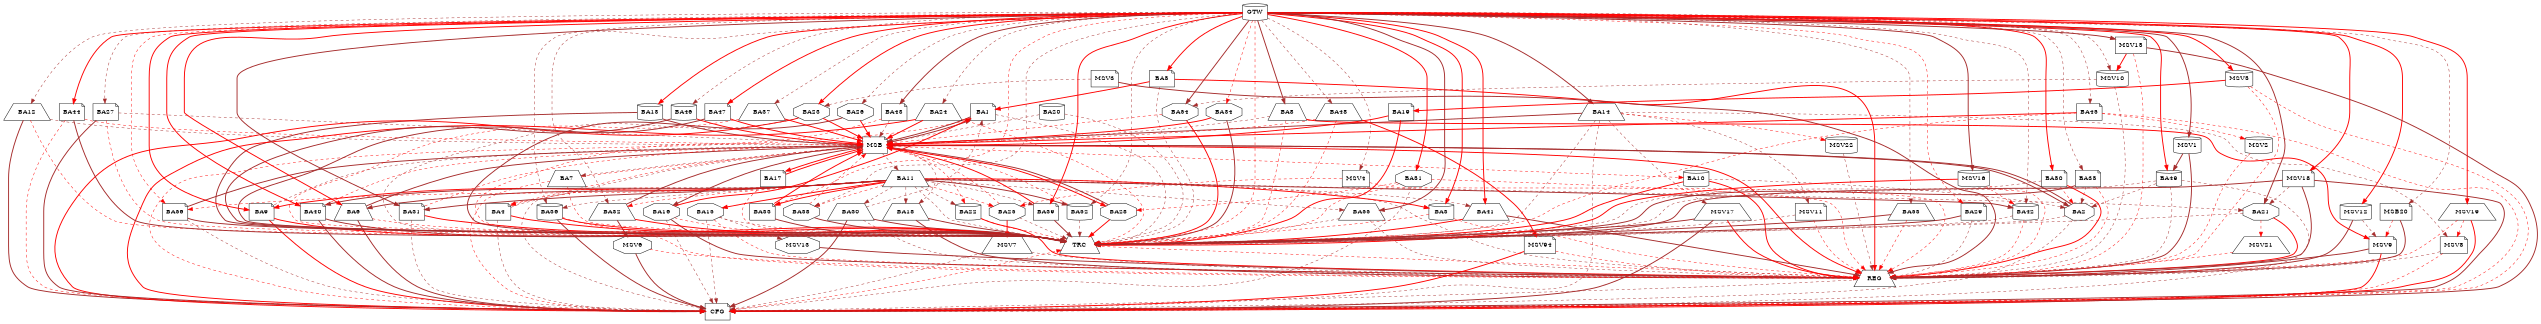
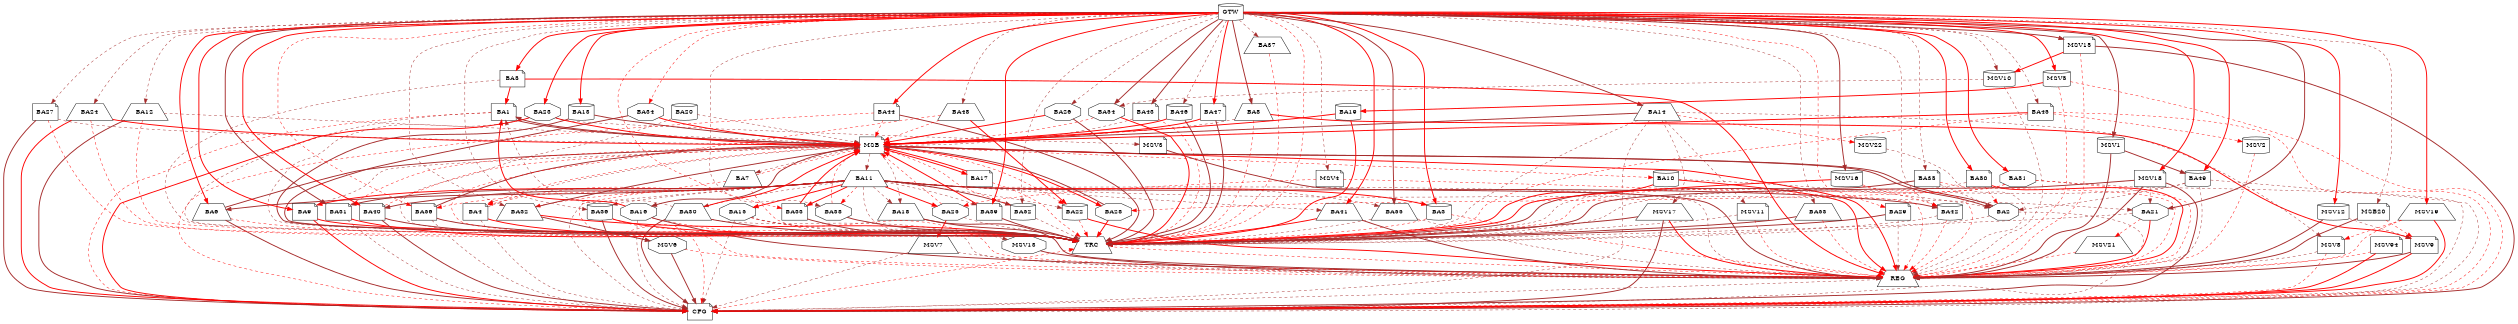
edge "MSV3" -> "BA23": reversed
node "BA19": shape note -> cylinder
edge "BA37" -> "MSB": now "BA30" -> "MSB"
edge "BA48" -> "MSV94": now "BA48" -> "BA22"
edge "BA11" -> "BA25": style dashed -> bold
